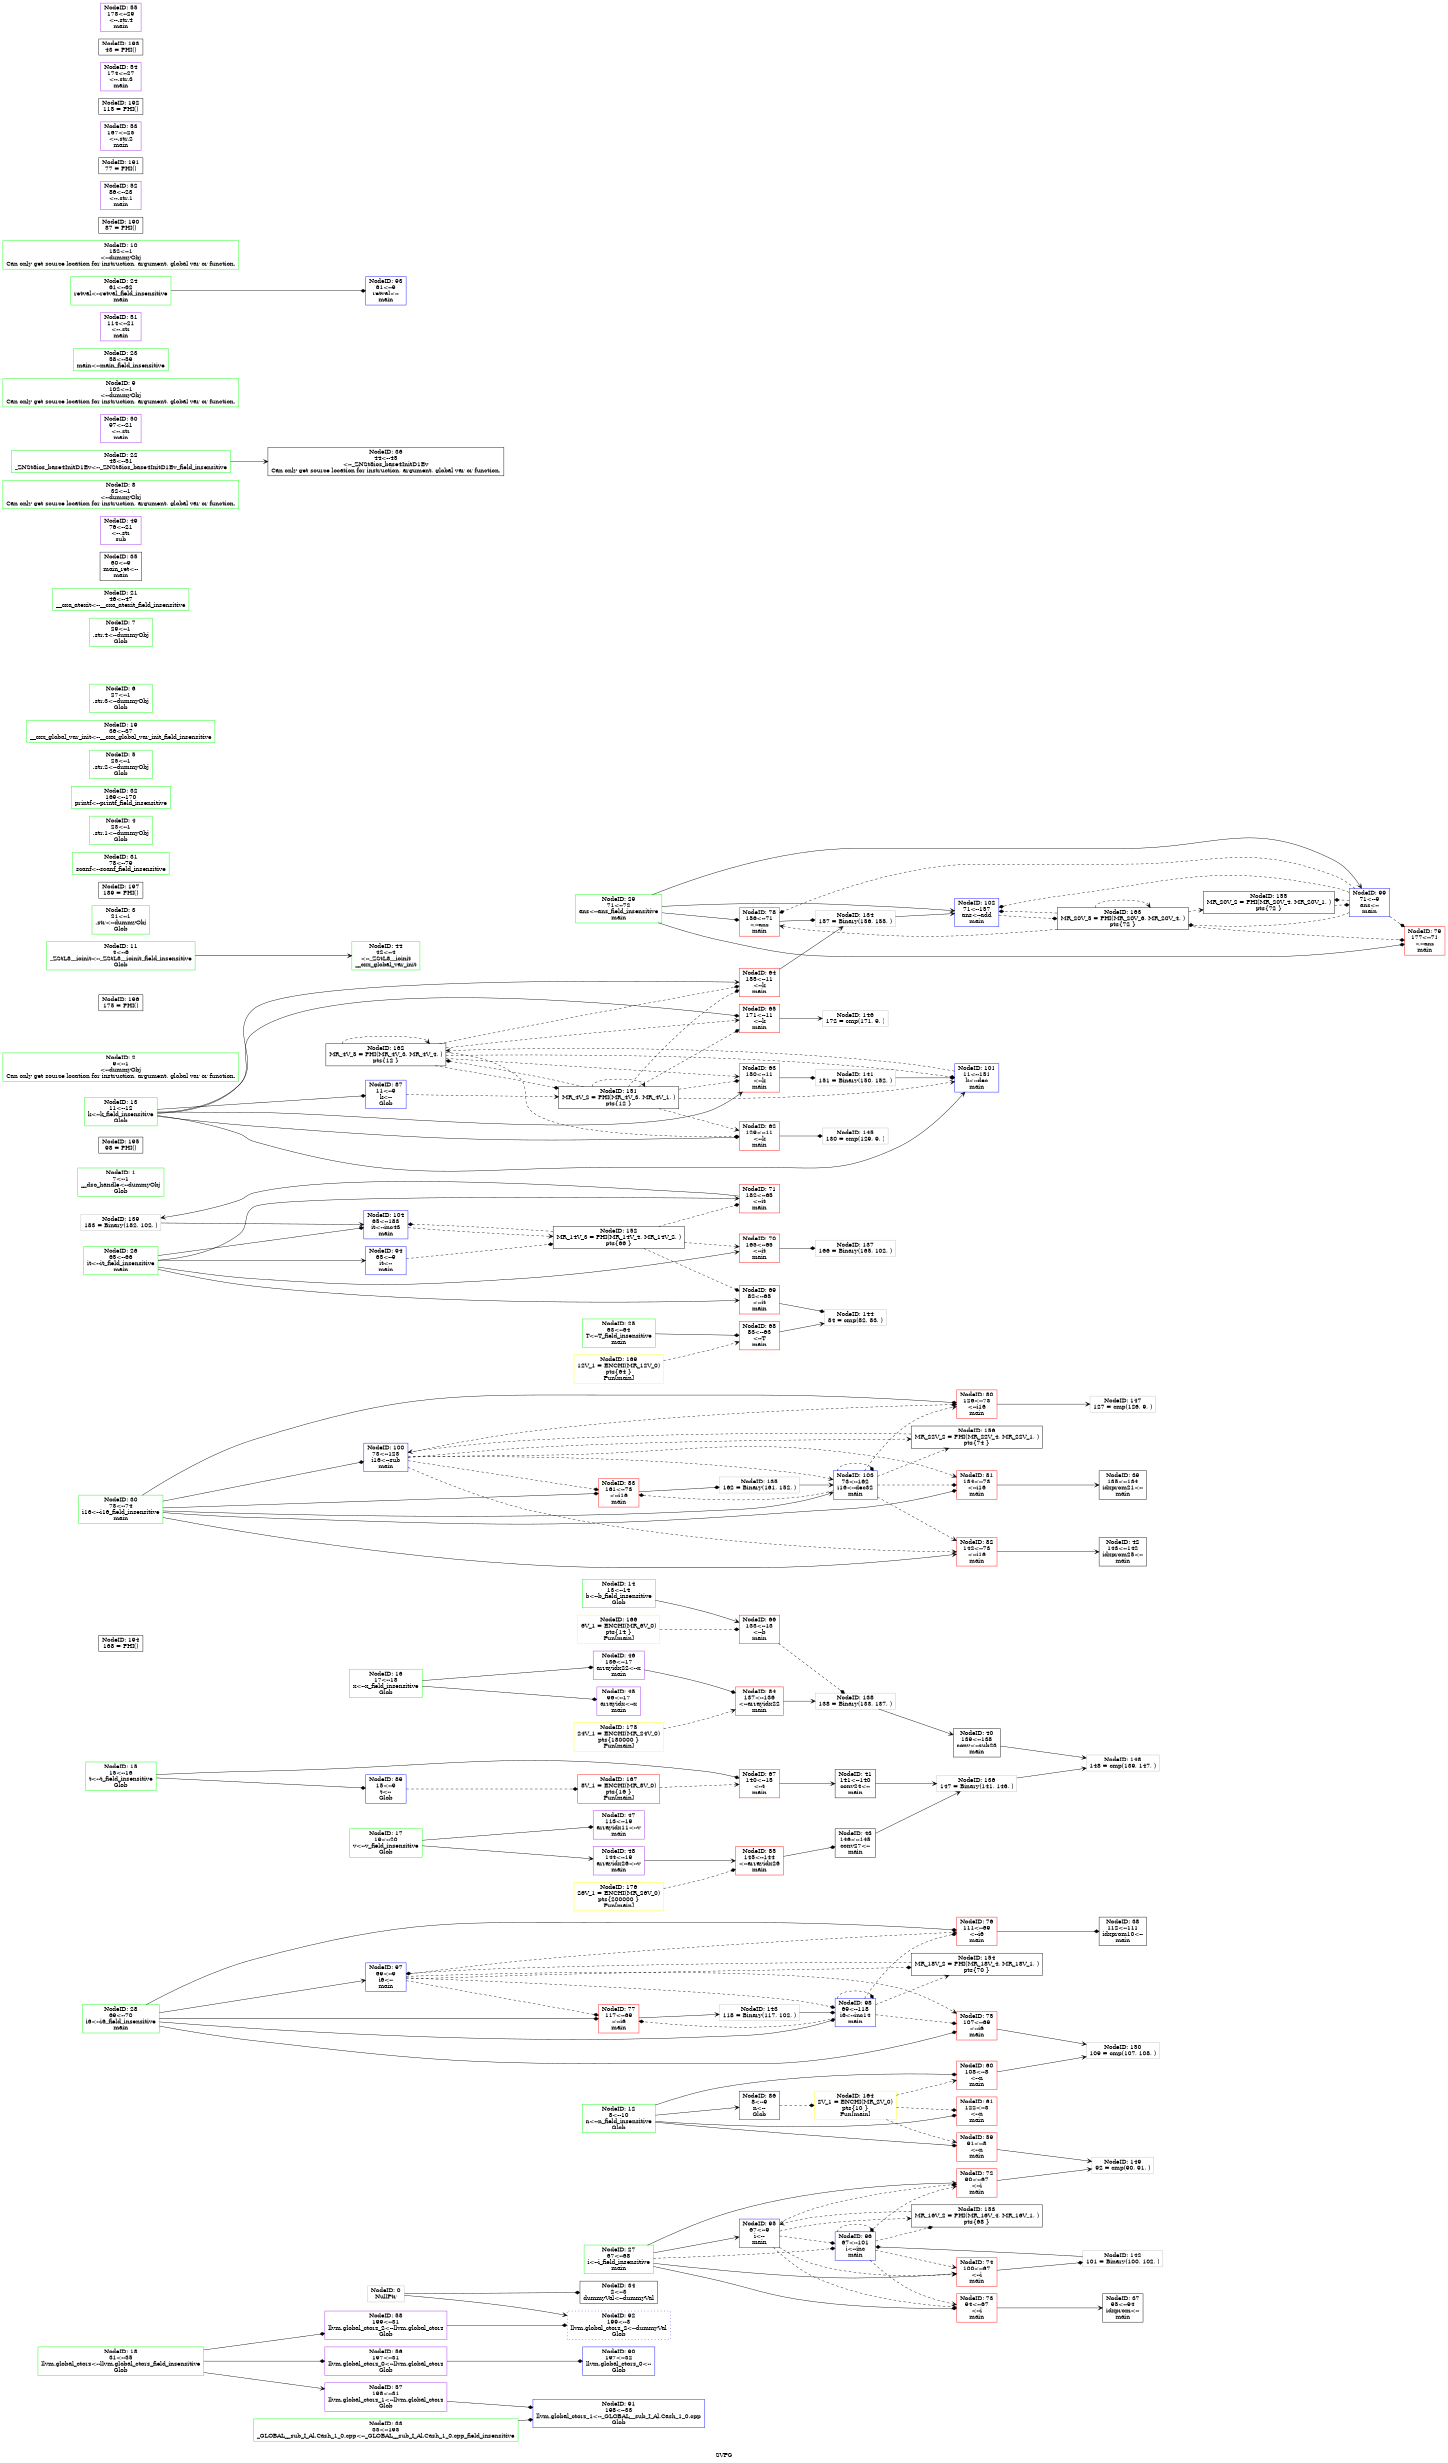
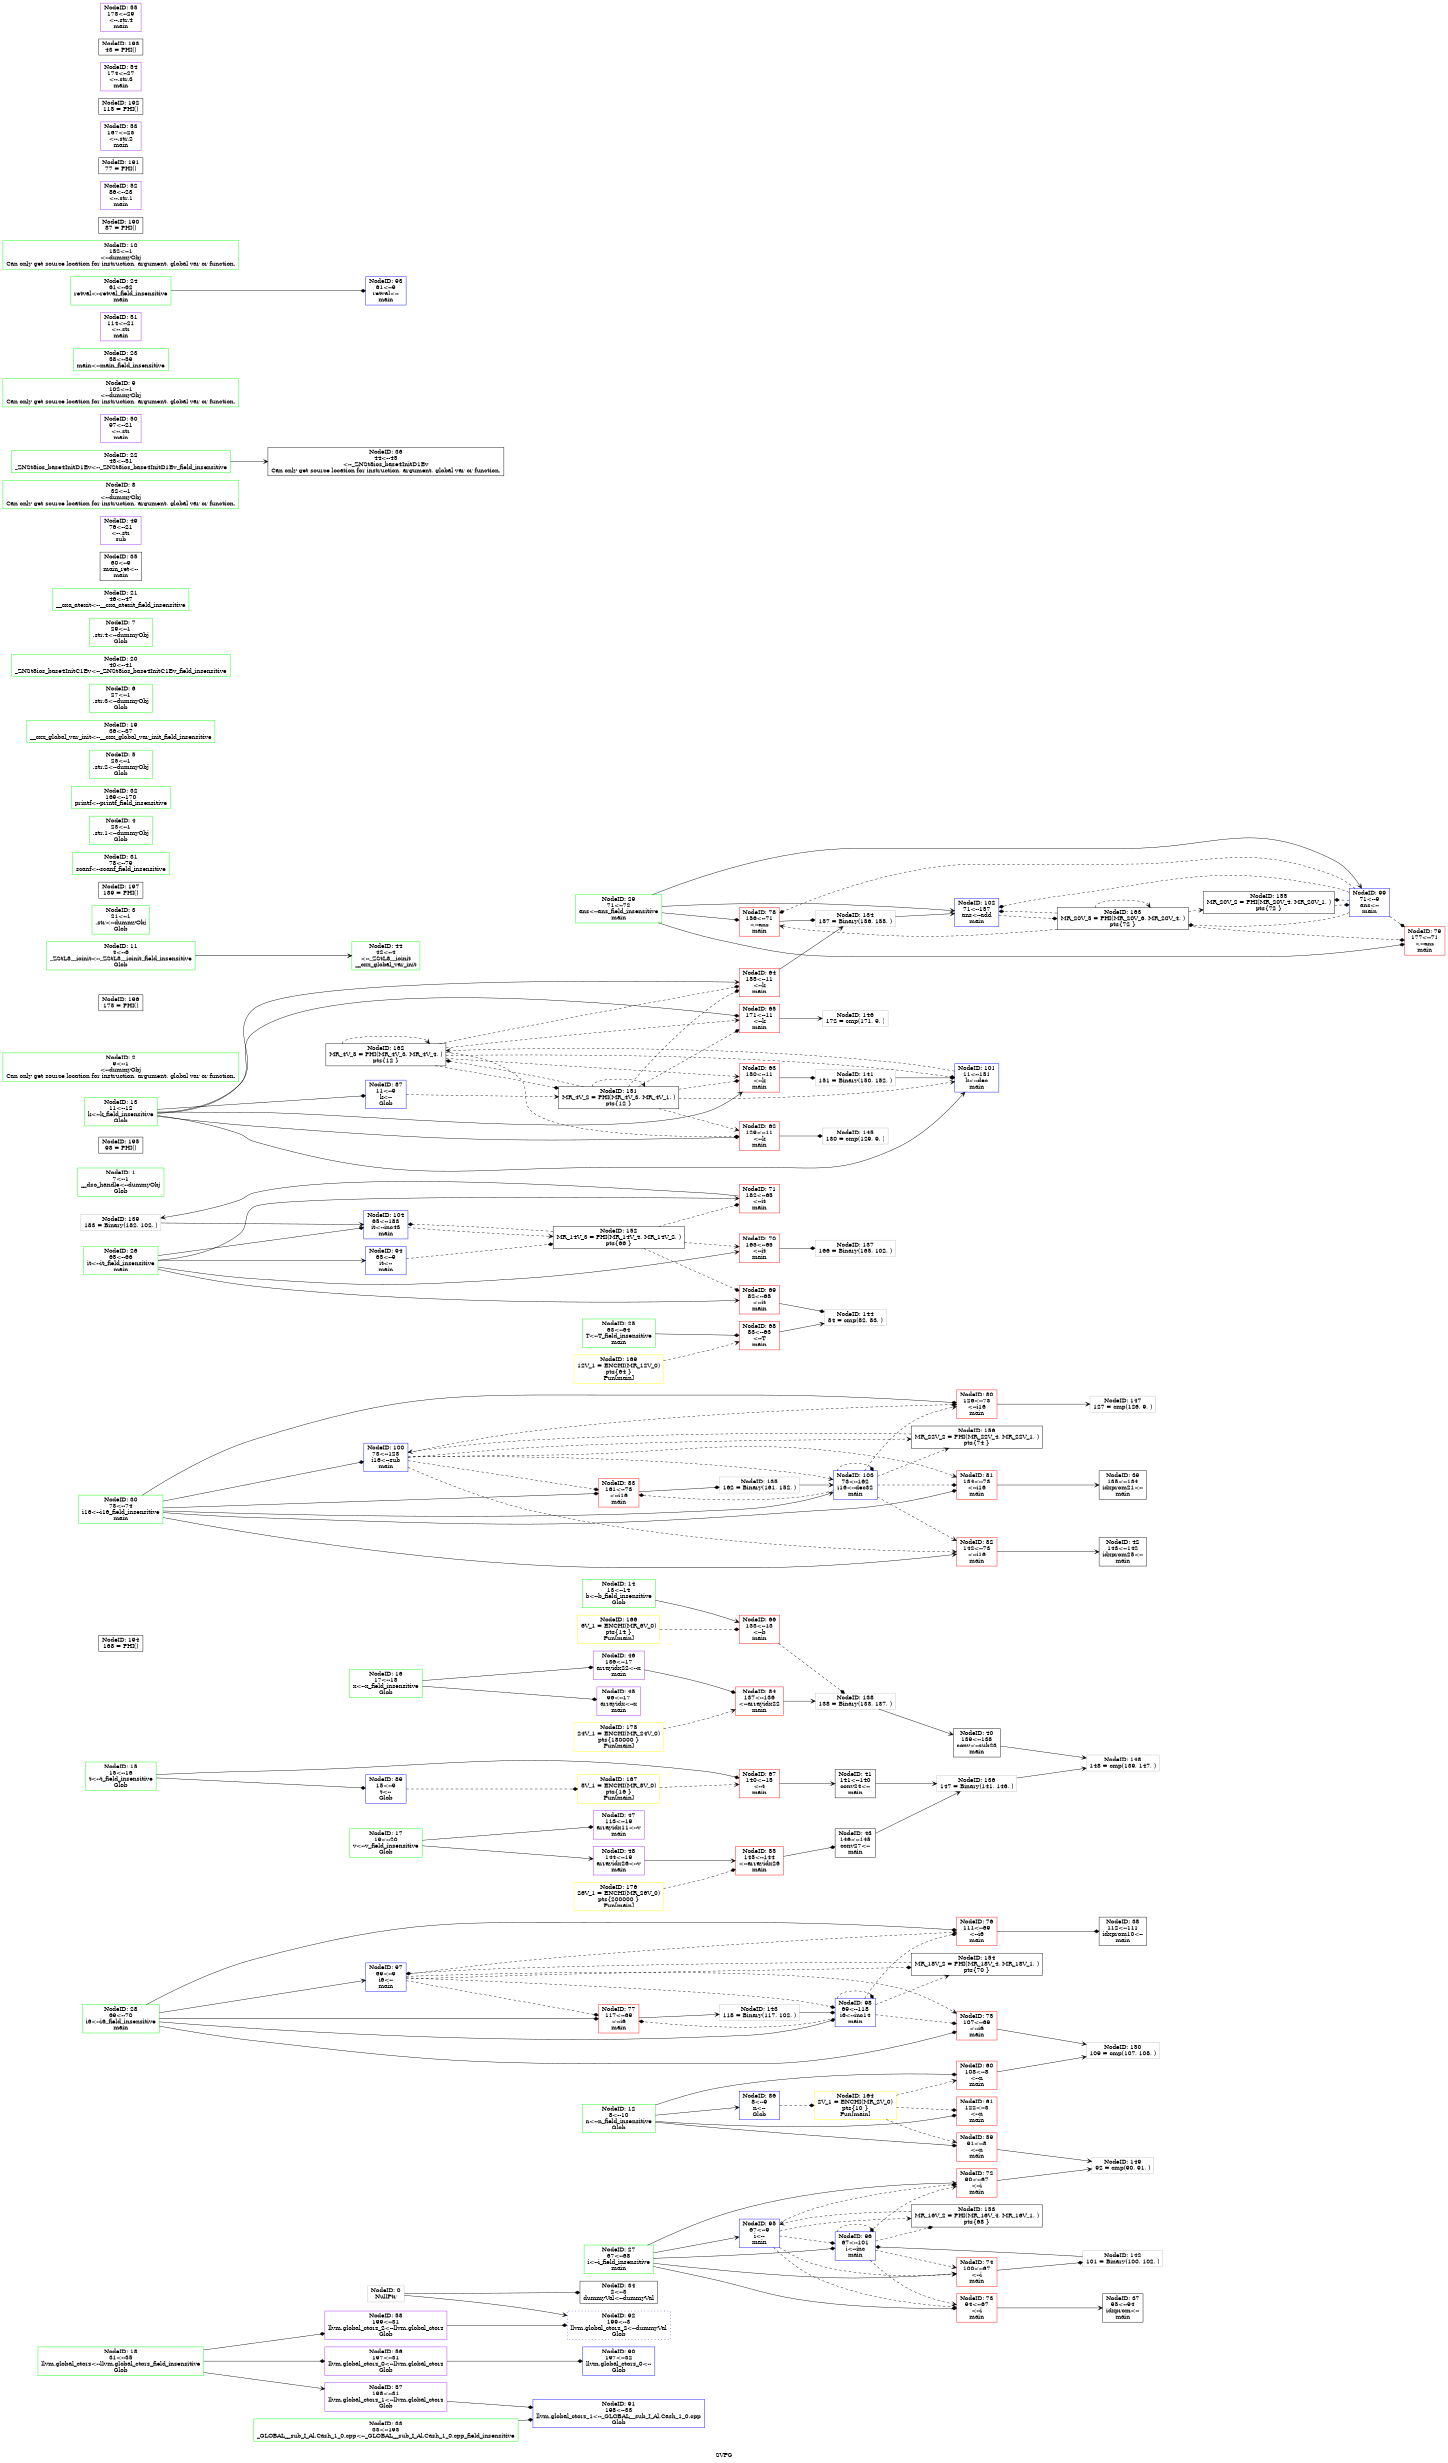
node "NodeID: 20": added
node "NodeID: 167": color red -> yellow
edge "NodeID: 27" -> "NodeID: 96": style dashed -> solid
